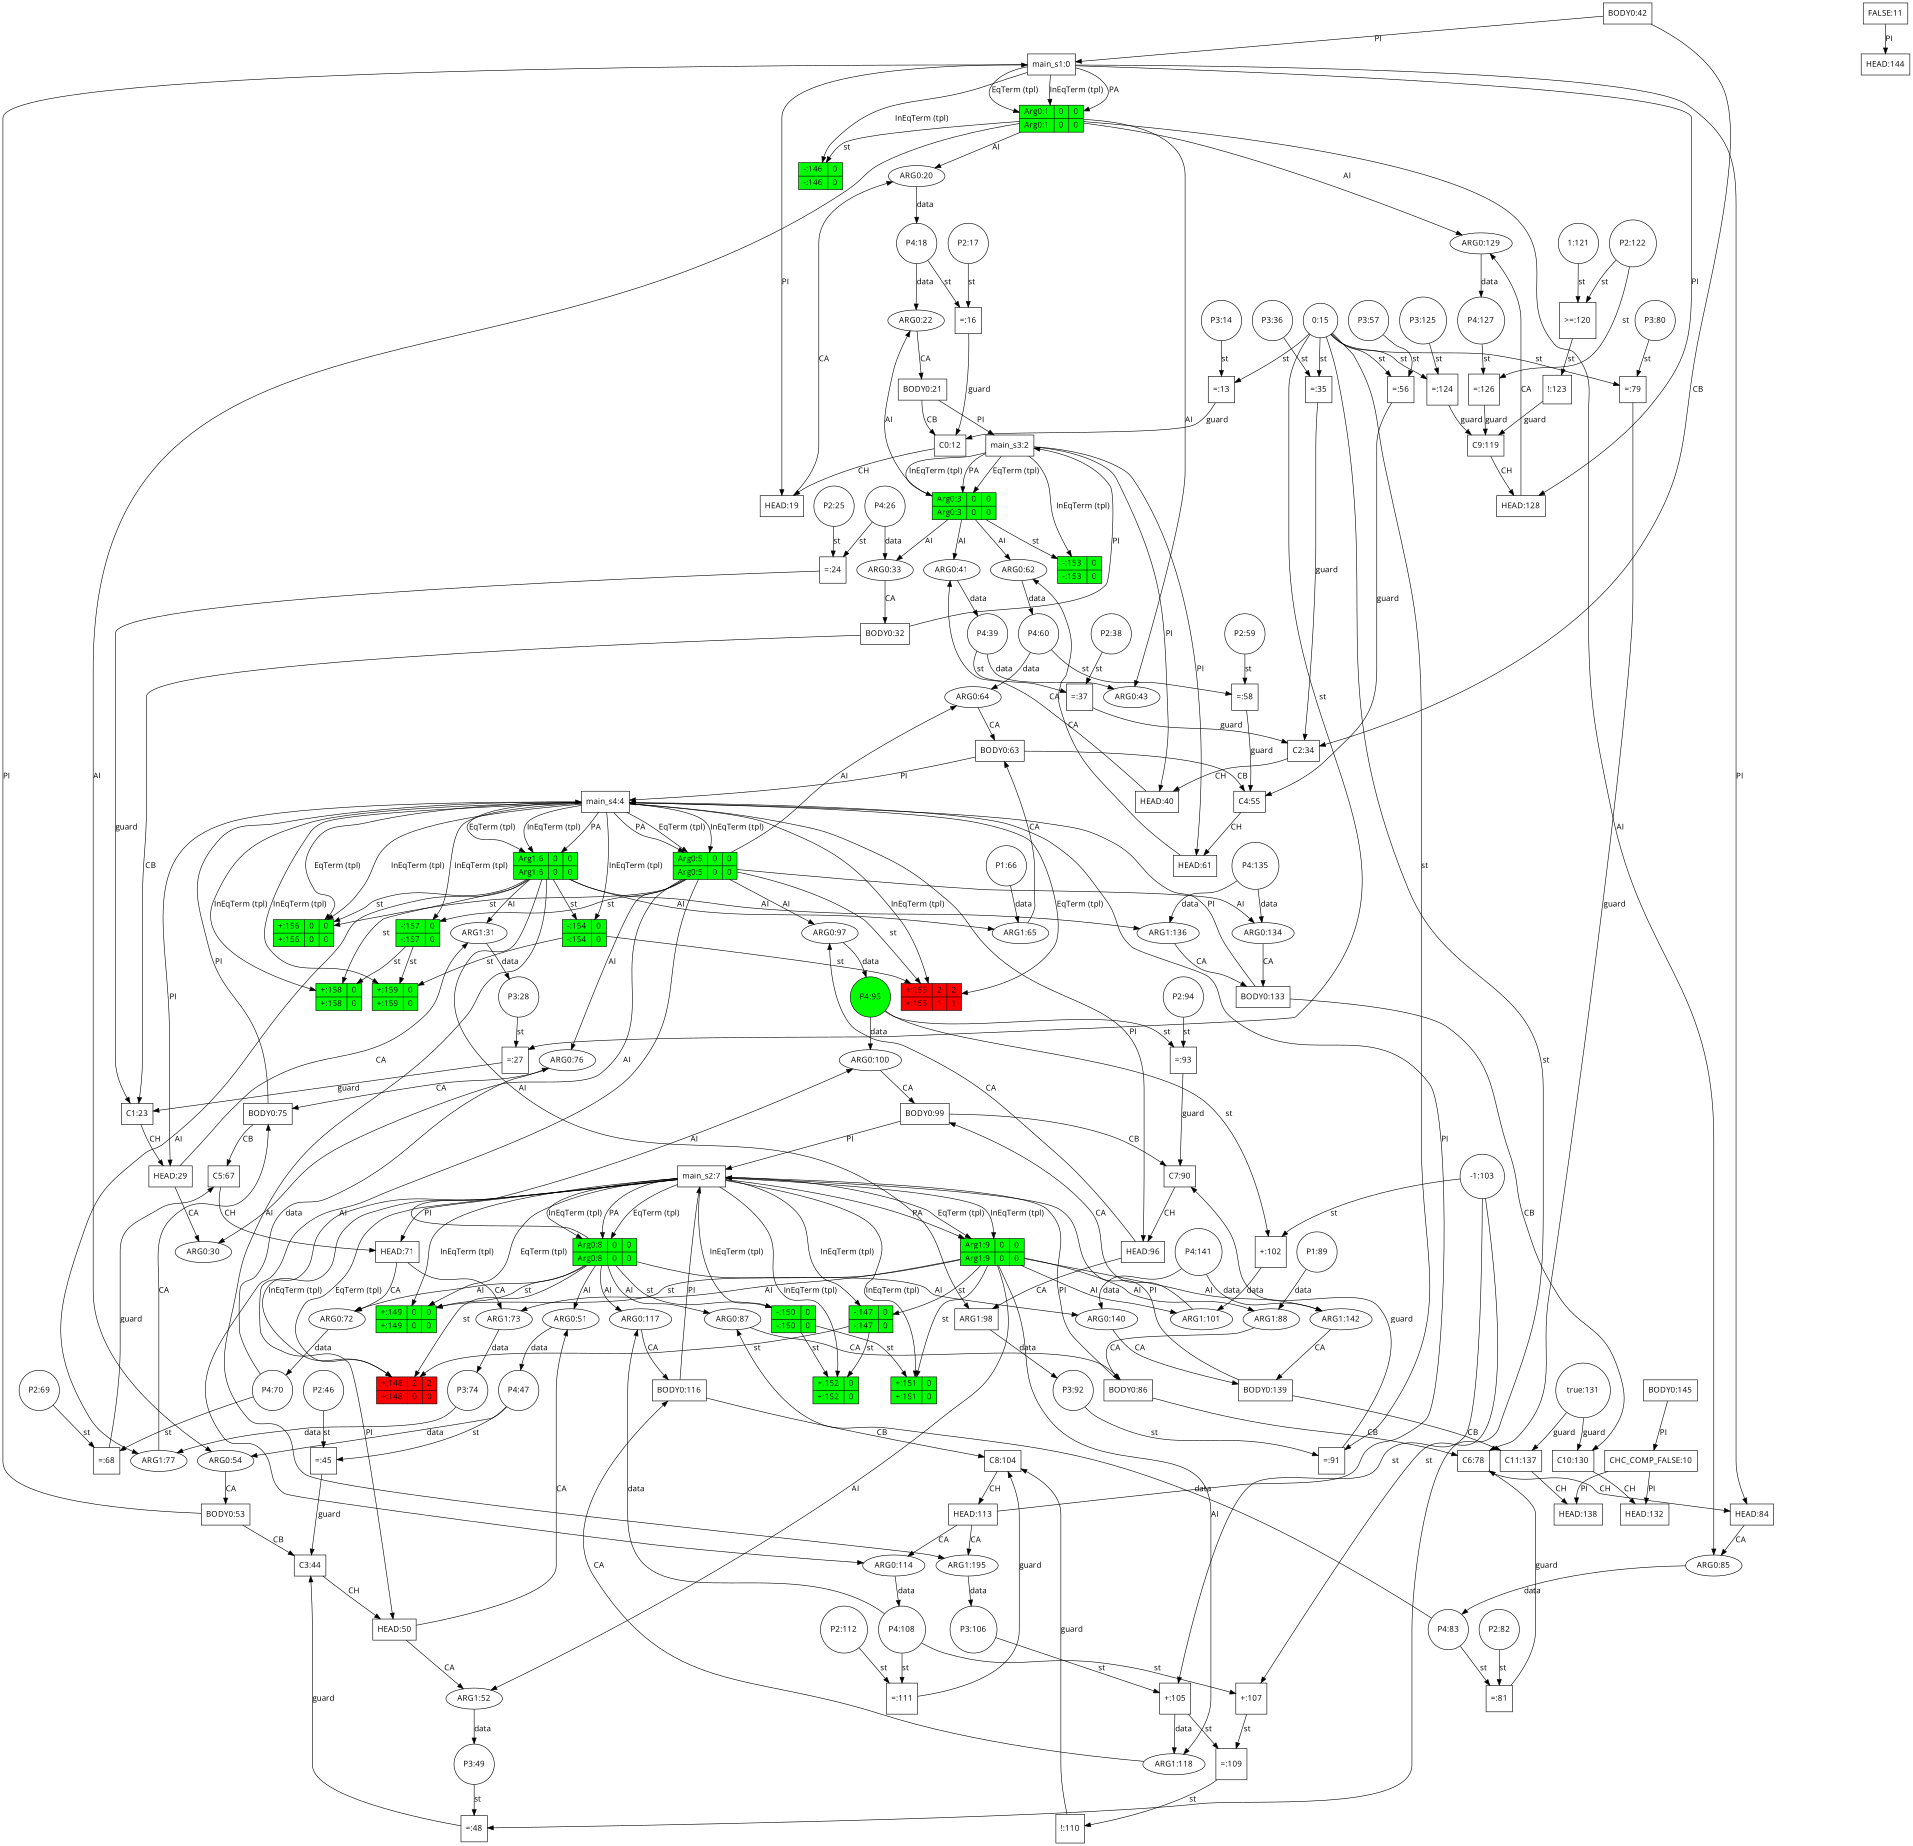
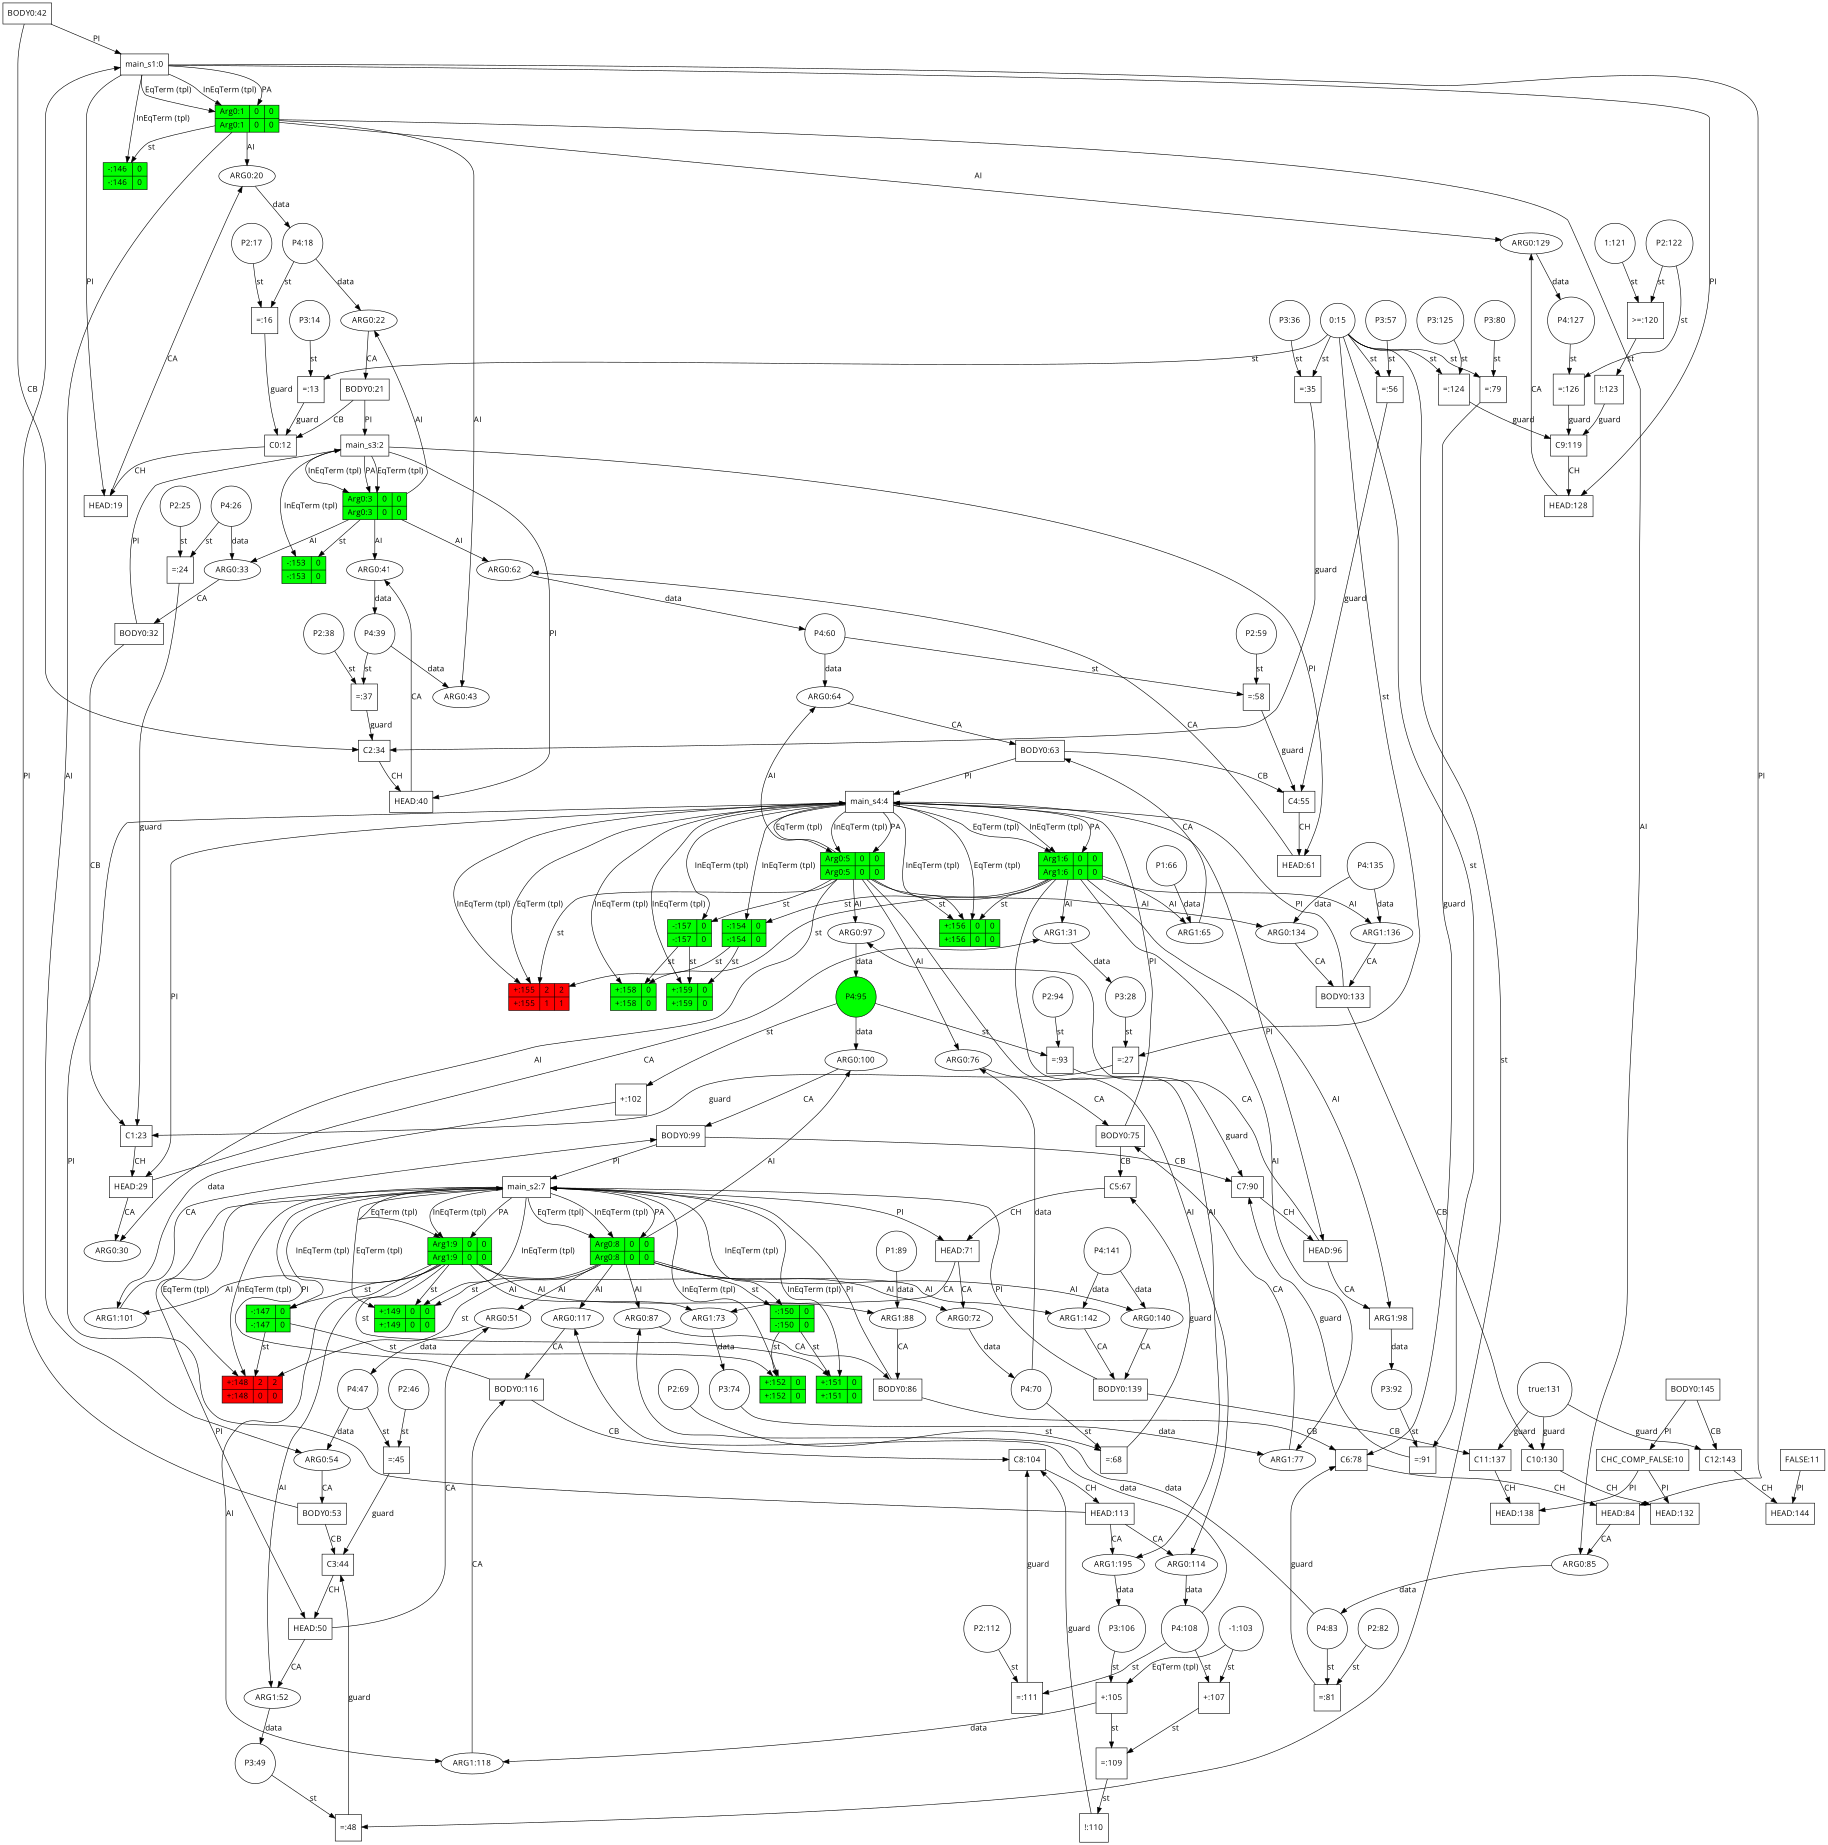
edge "-1:103" -> "+:102": removed, label "st"
node "C12:143": added
edge "-1:103" -> "+:105": label "st" -> "EqTerm (tpl)"
